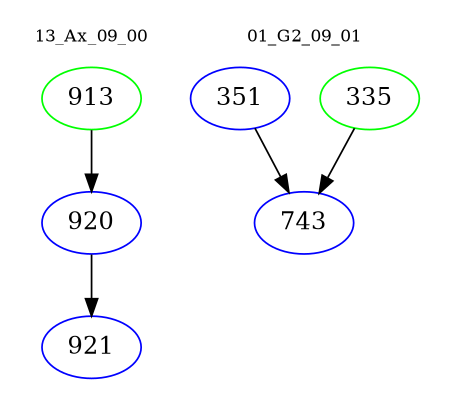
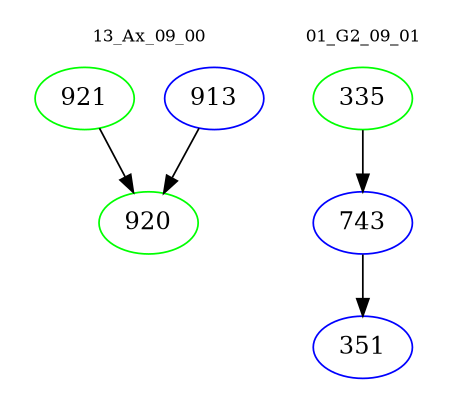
node "913": color green -> blue
edge "351" -> "743": reversed
node "920": color blue -> green
edge "920" -> "921": reversed
node "921": color blue -> green
